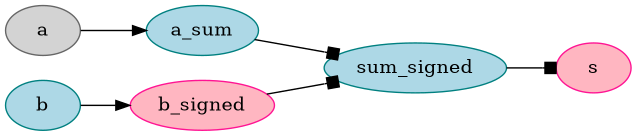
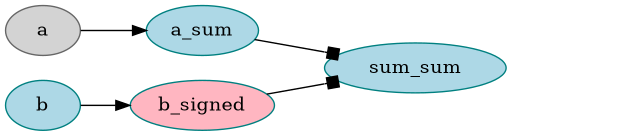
node "sum_signed": label "sum_signed" -> "sum_sum"
node "s": removed
node "b_signed": color deeppink -> teal
